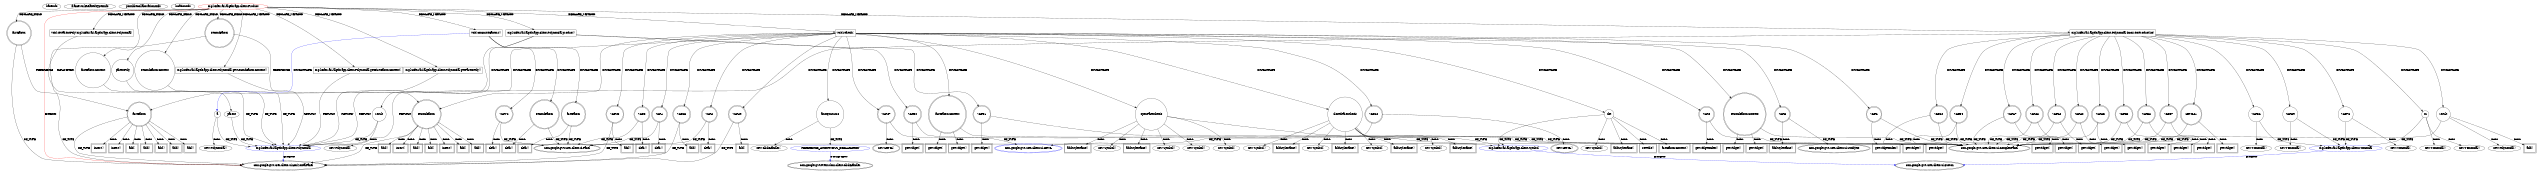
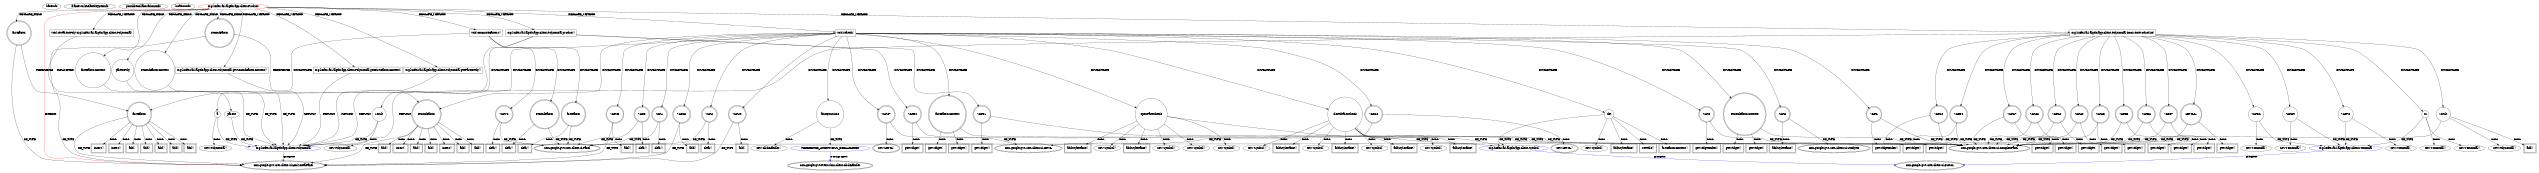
edge "void commuteFactors()" -> "a": color blue -> black
node "com.google.gwt.user.client.ui.HTML": color blue -> black
